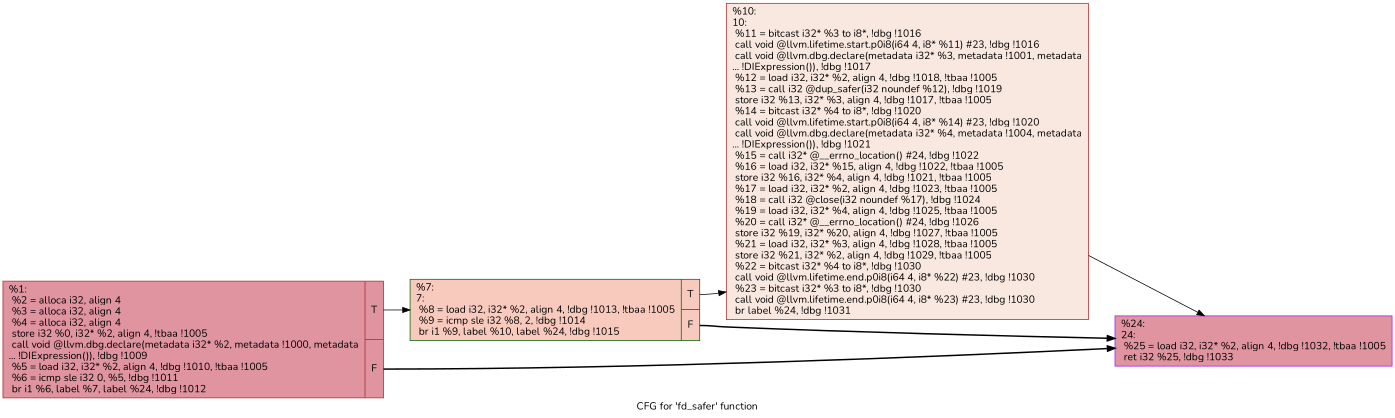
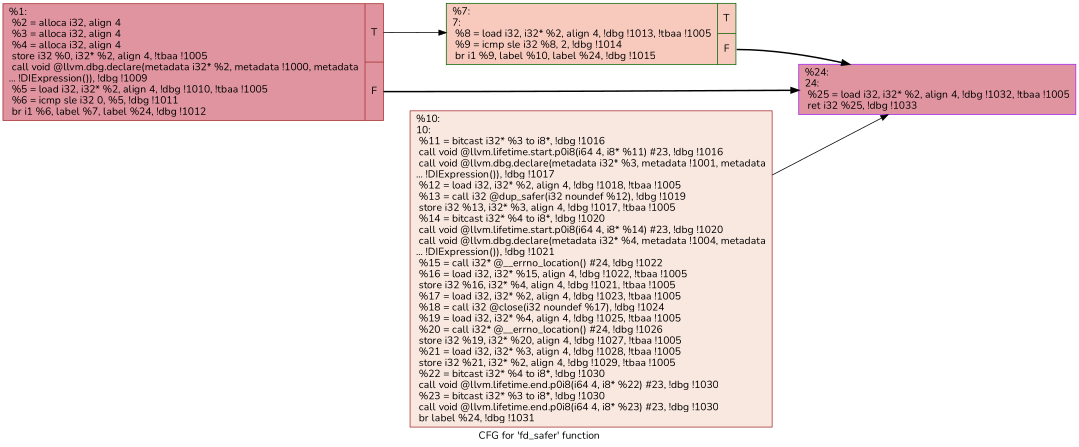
edge "%7:" -> "%10:": removed
